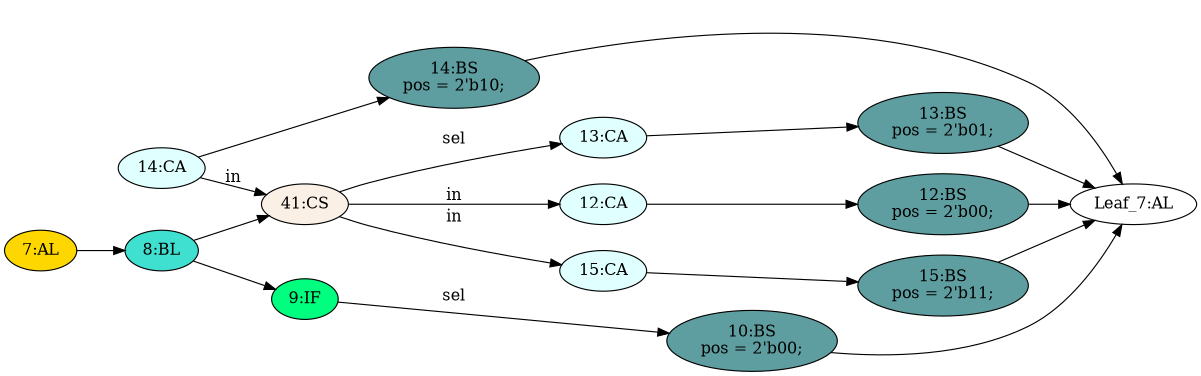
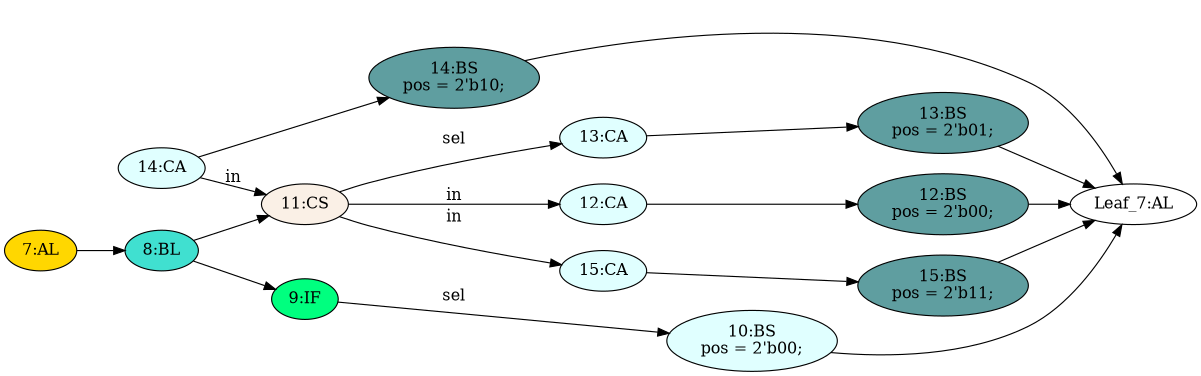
node "41:CS": label "41:CS" -> "11:CS"
node "10:BS pos = 2'b00;": fillcolor cadetblue -> lightcyan
